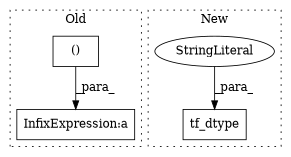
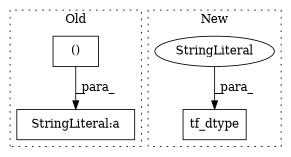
node "InfixExpression:a": label "InfixExpression:a" -> "StringLiteral:a"
